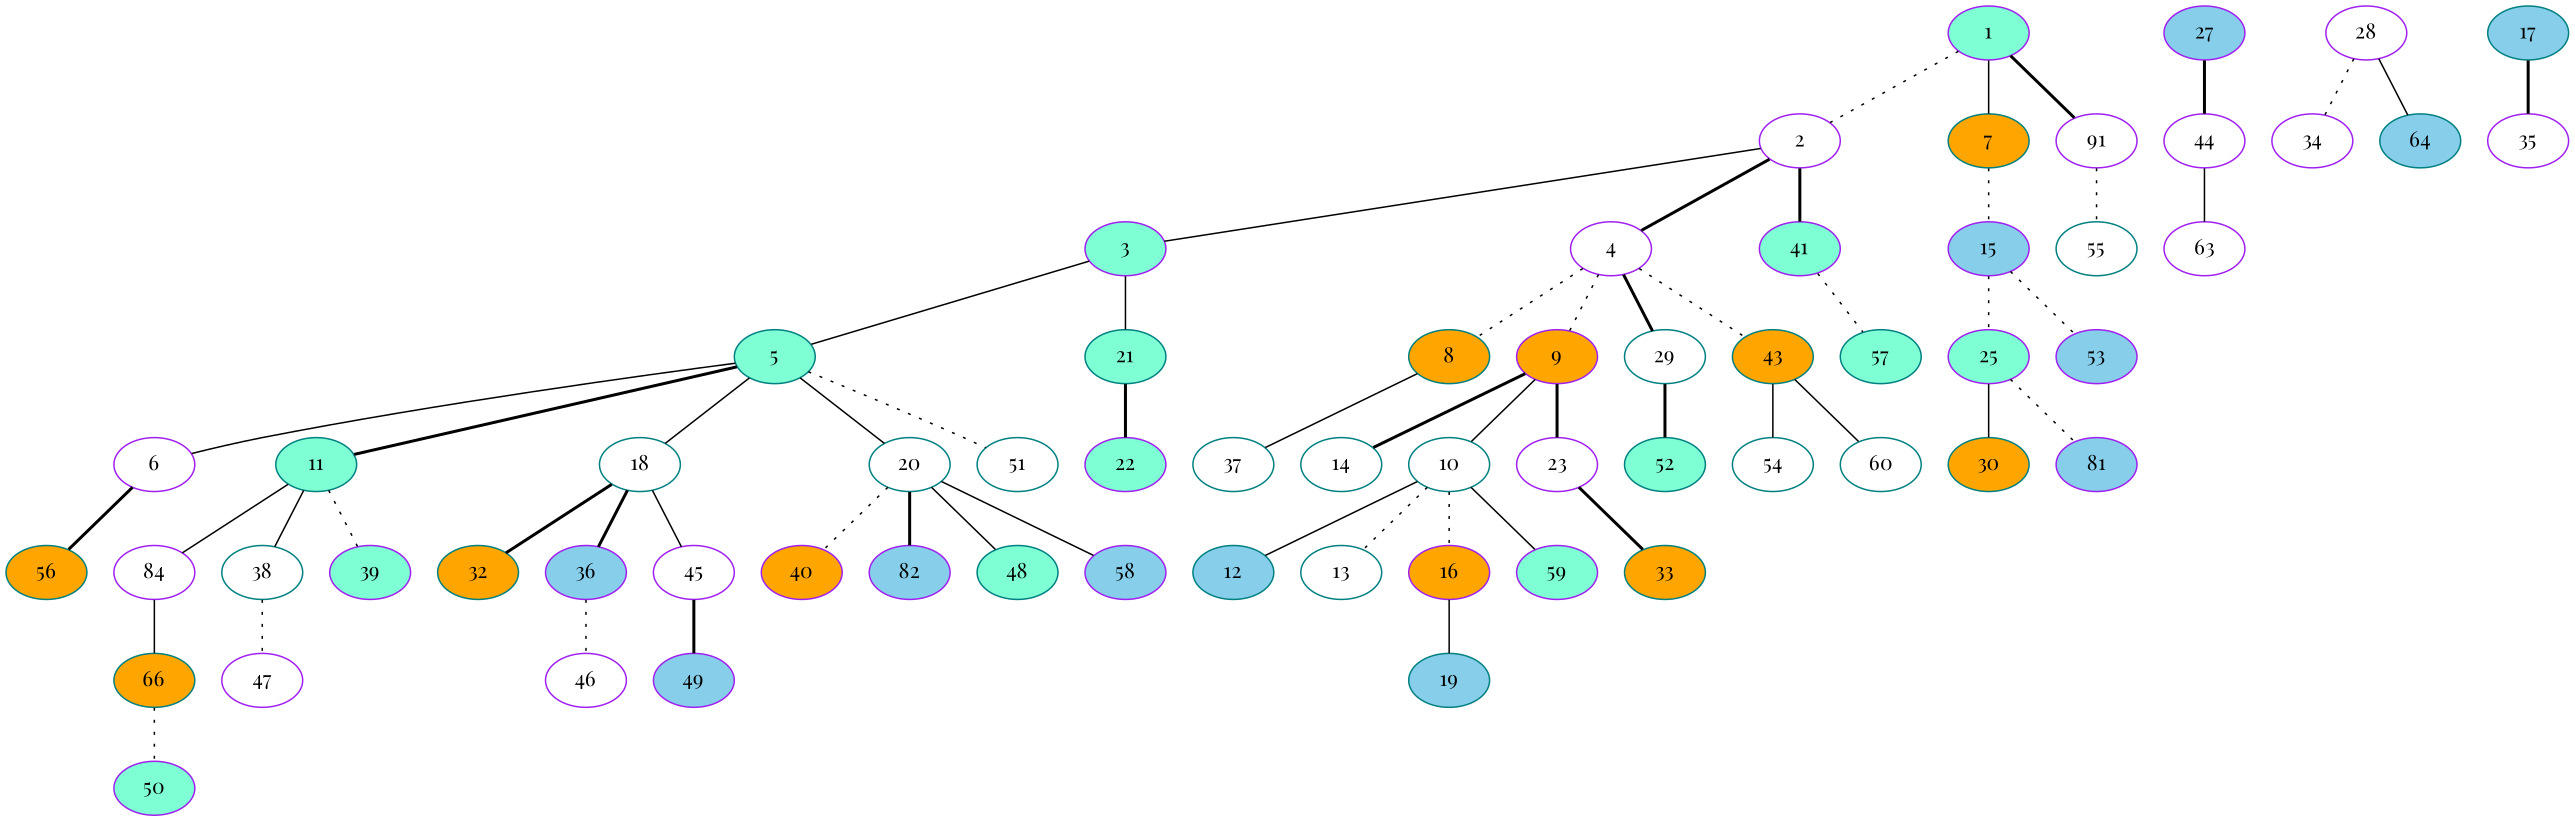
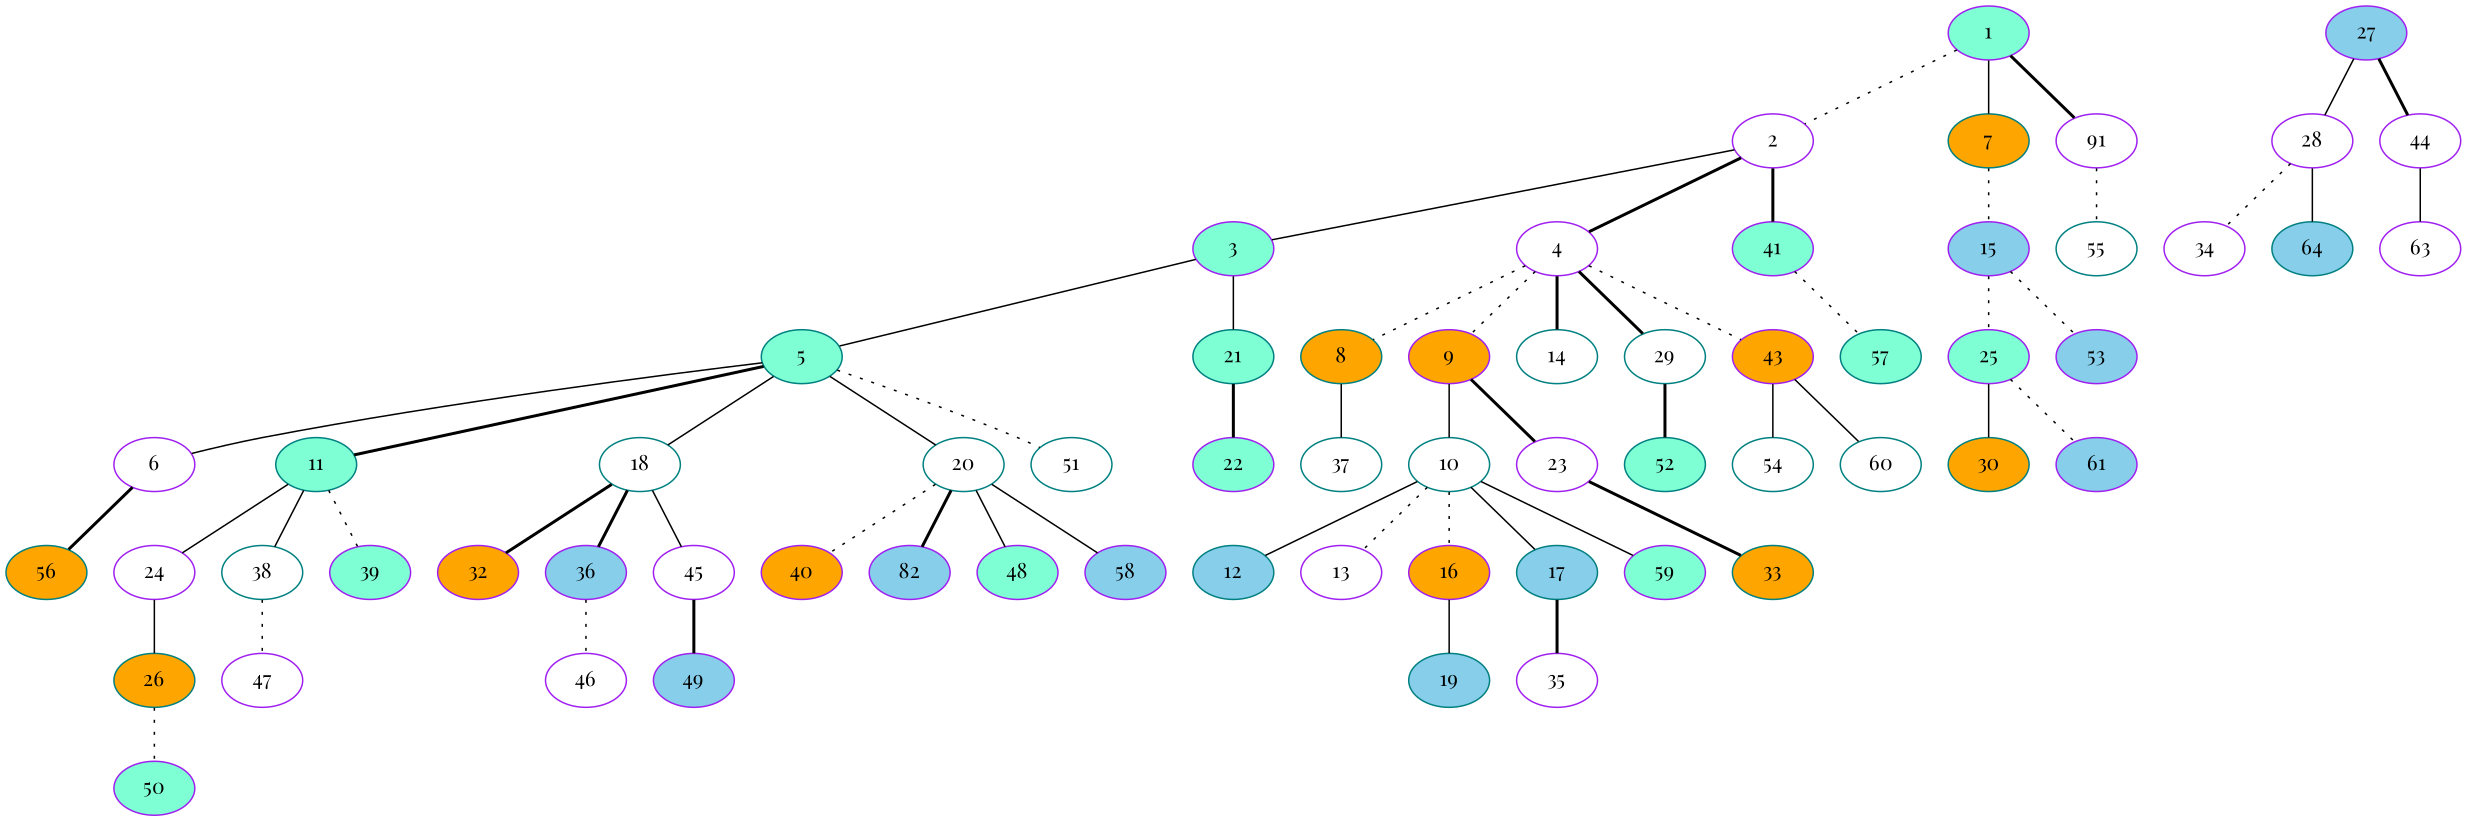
edge "27" -- "28": added
node "43": color teal -> purple
edge "9" -- "14": now "4" -- "14"
node "81": label "81" -> "61"
edge "10" -- "17": added
node "84": label "84" -> "24"
node "32": color teal -> purple
node "48": color teal -> purple
node "13": color teal -> purple
node "66": label "66" -> "26"
